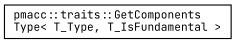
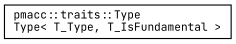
node "pmacc::traits::GetComponents Type< T_Type, T_IsFundamental >": label "pmacc::traits::GetComponents Type< T_Type, T_IsFundamental >" -> "pmacc::traits::Type Type< T_Type, T_IsFundamental >"
